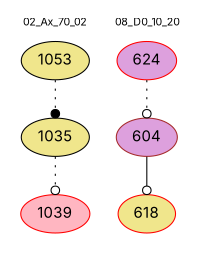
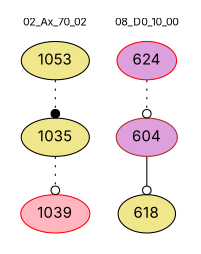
cluster "08_D0_10_20": label "08_D0_10_20" -> "08_D0_10_00"
node "618": color red -> black
